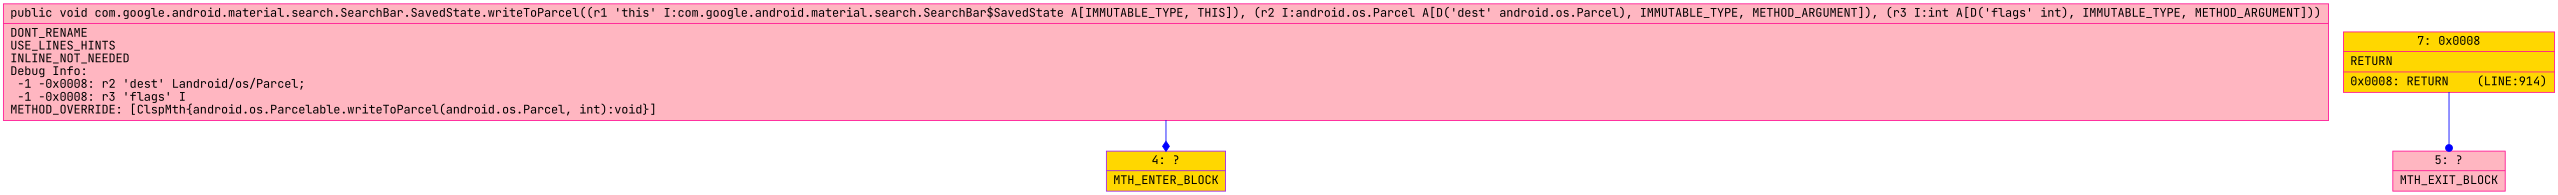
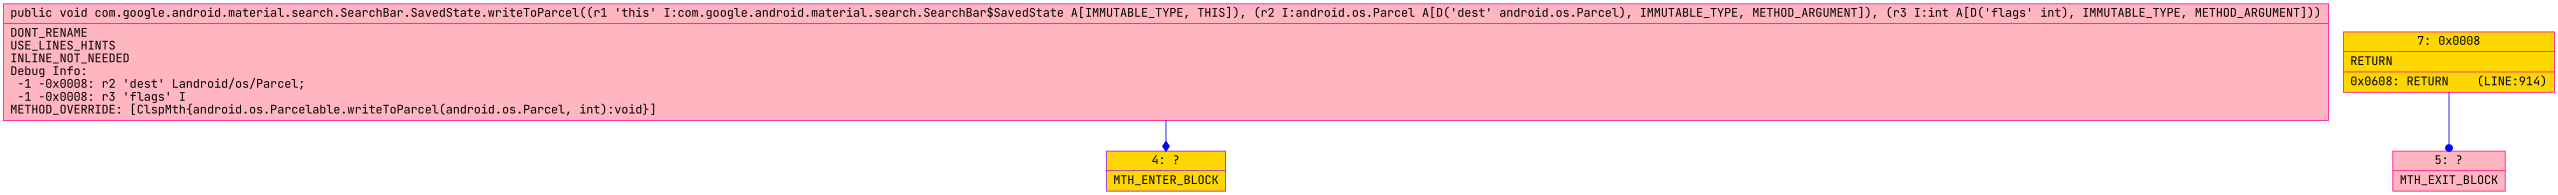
node "7: 0x0008": text "0x0008: RETURN    (LINE:914)" -> "0x0608: RETURN    (LINE:914)"
